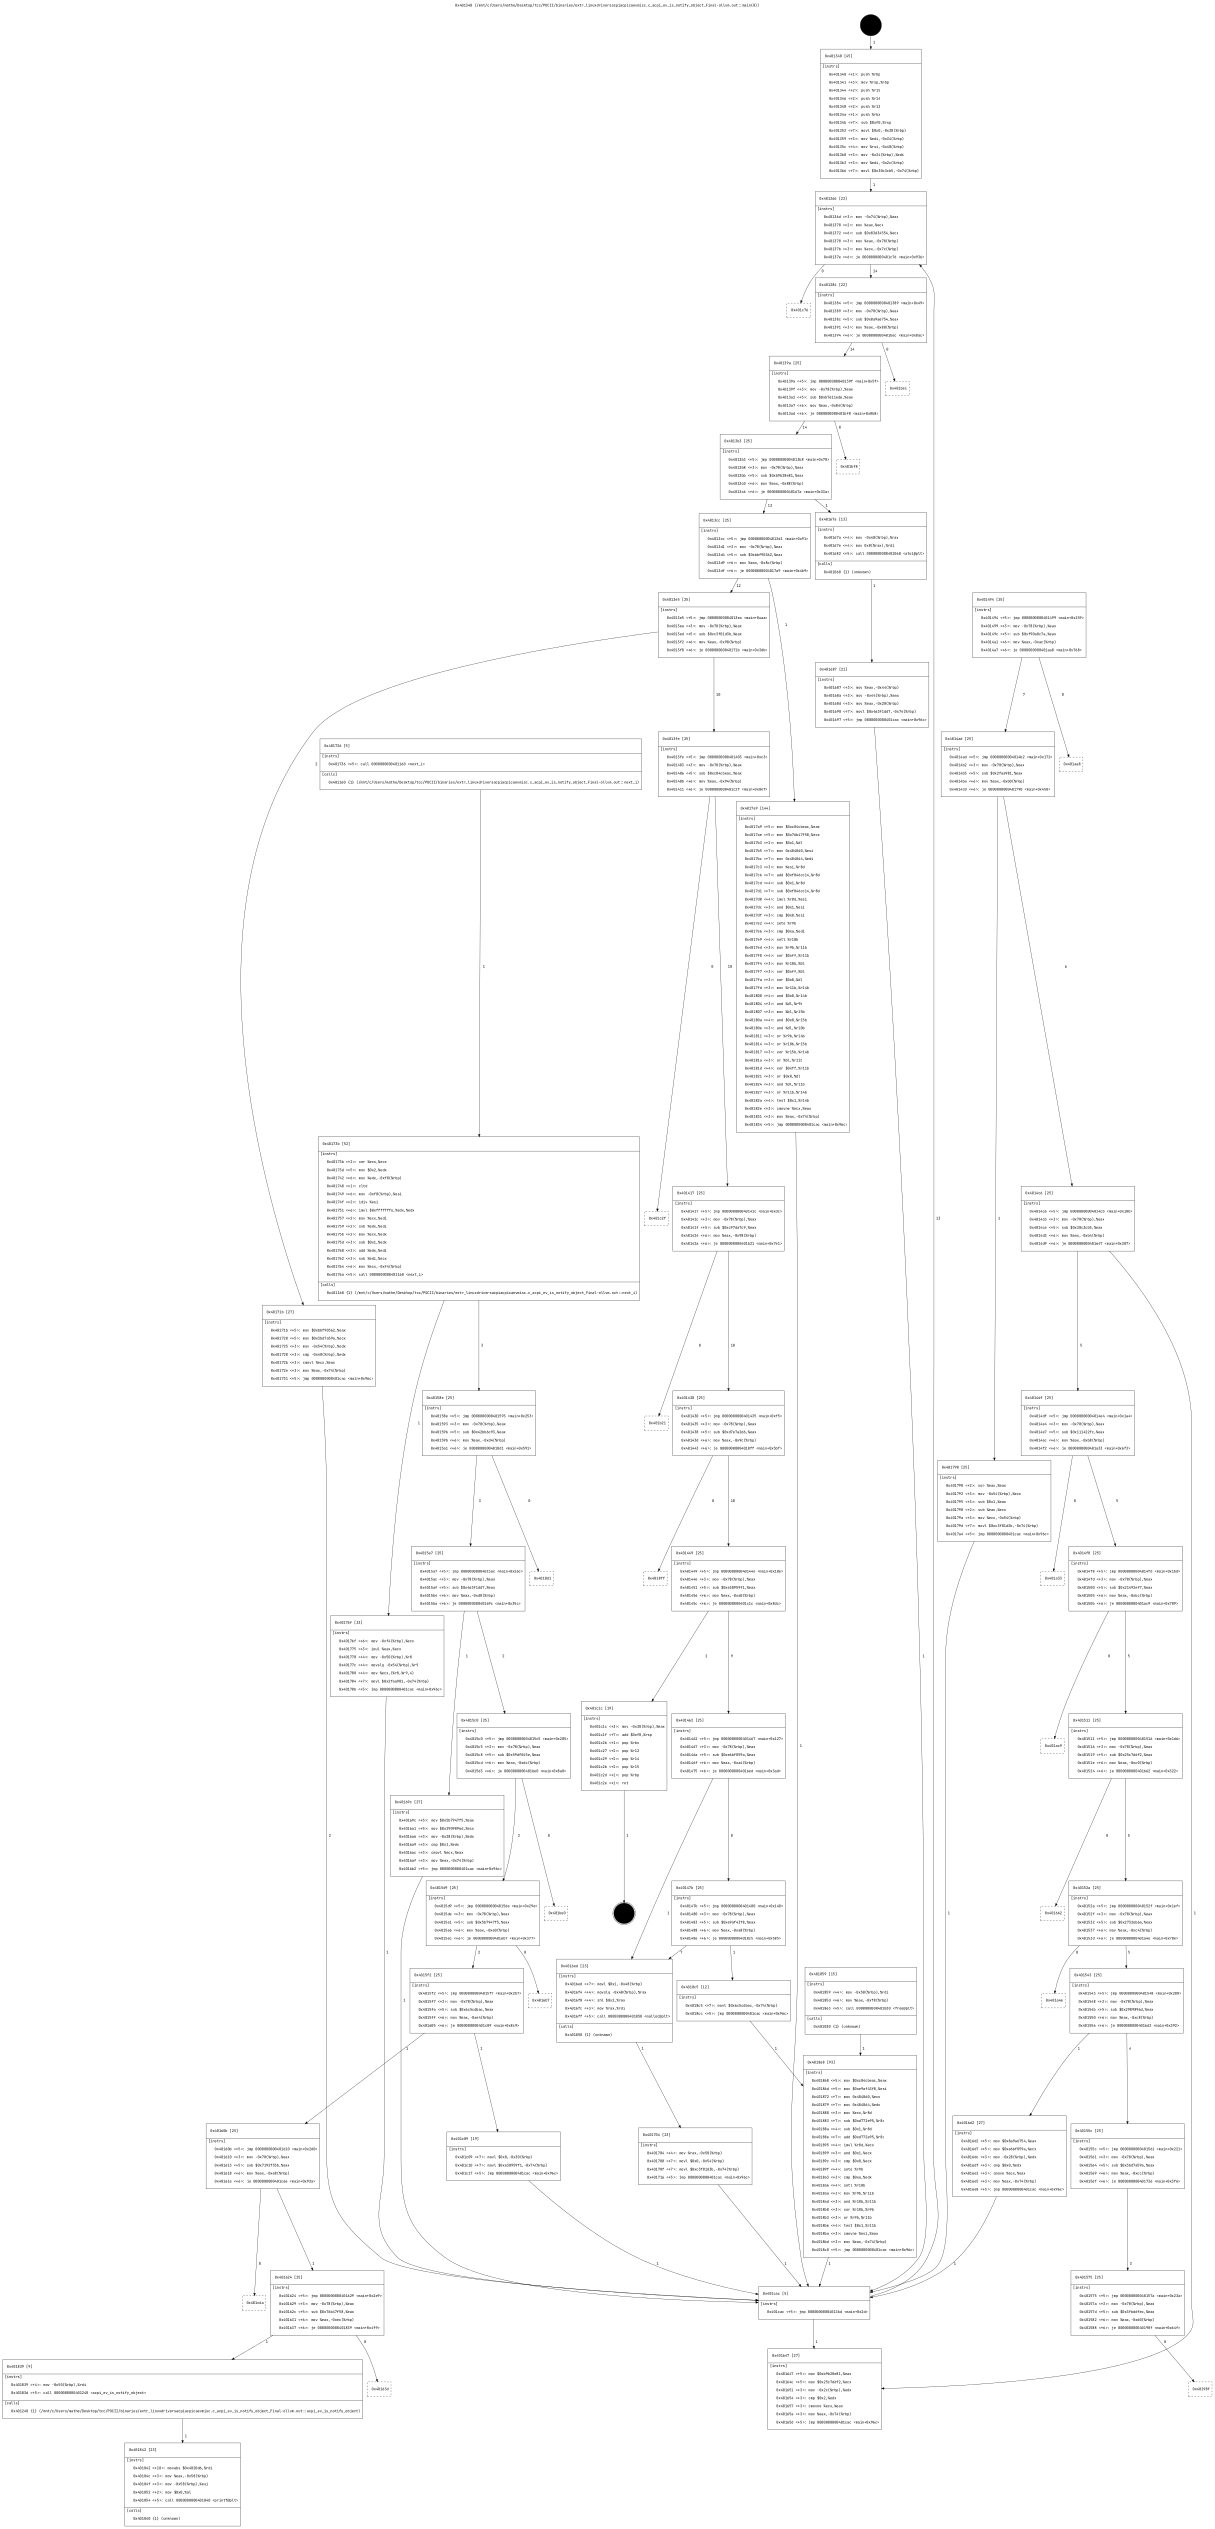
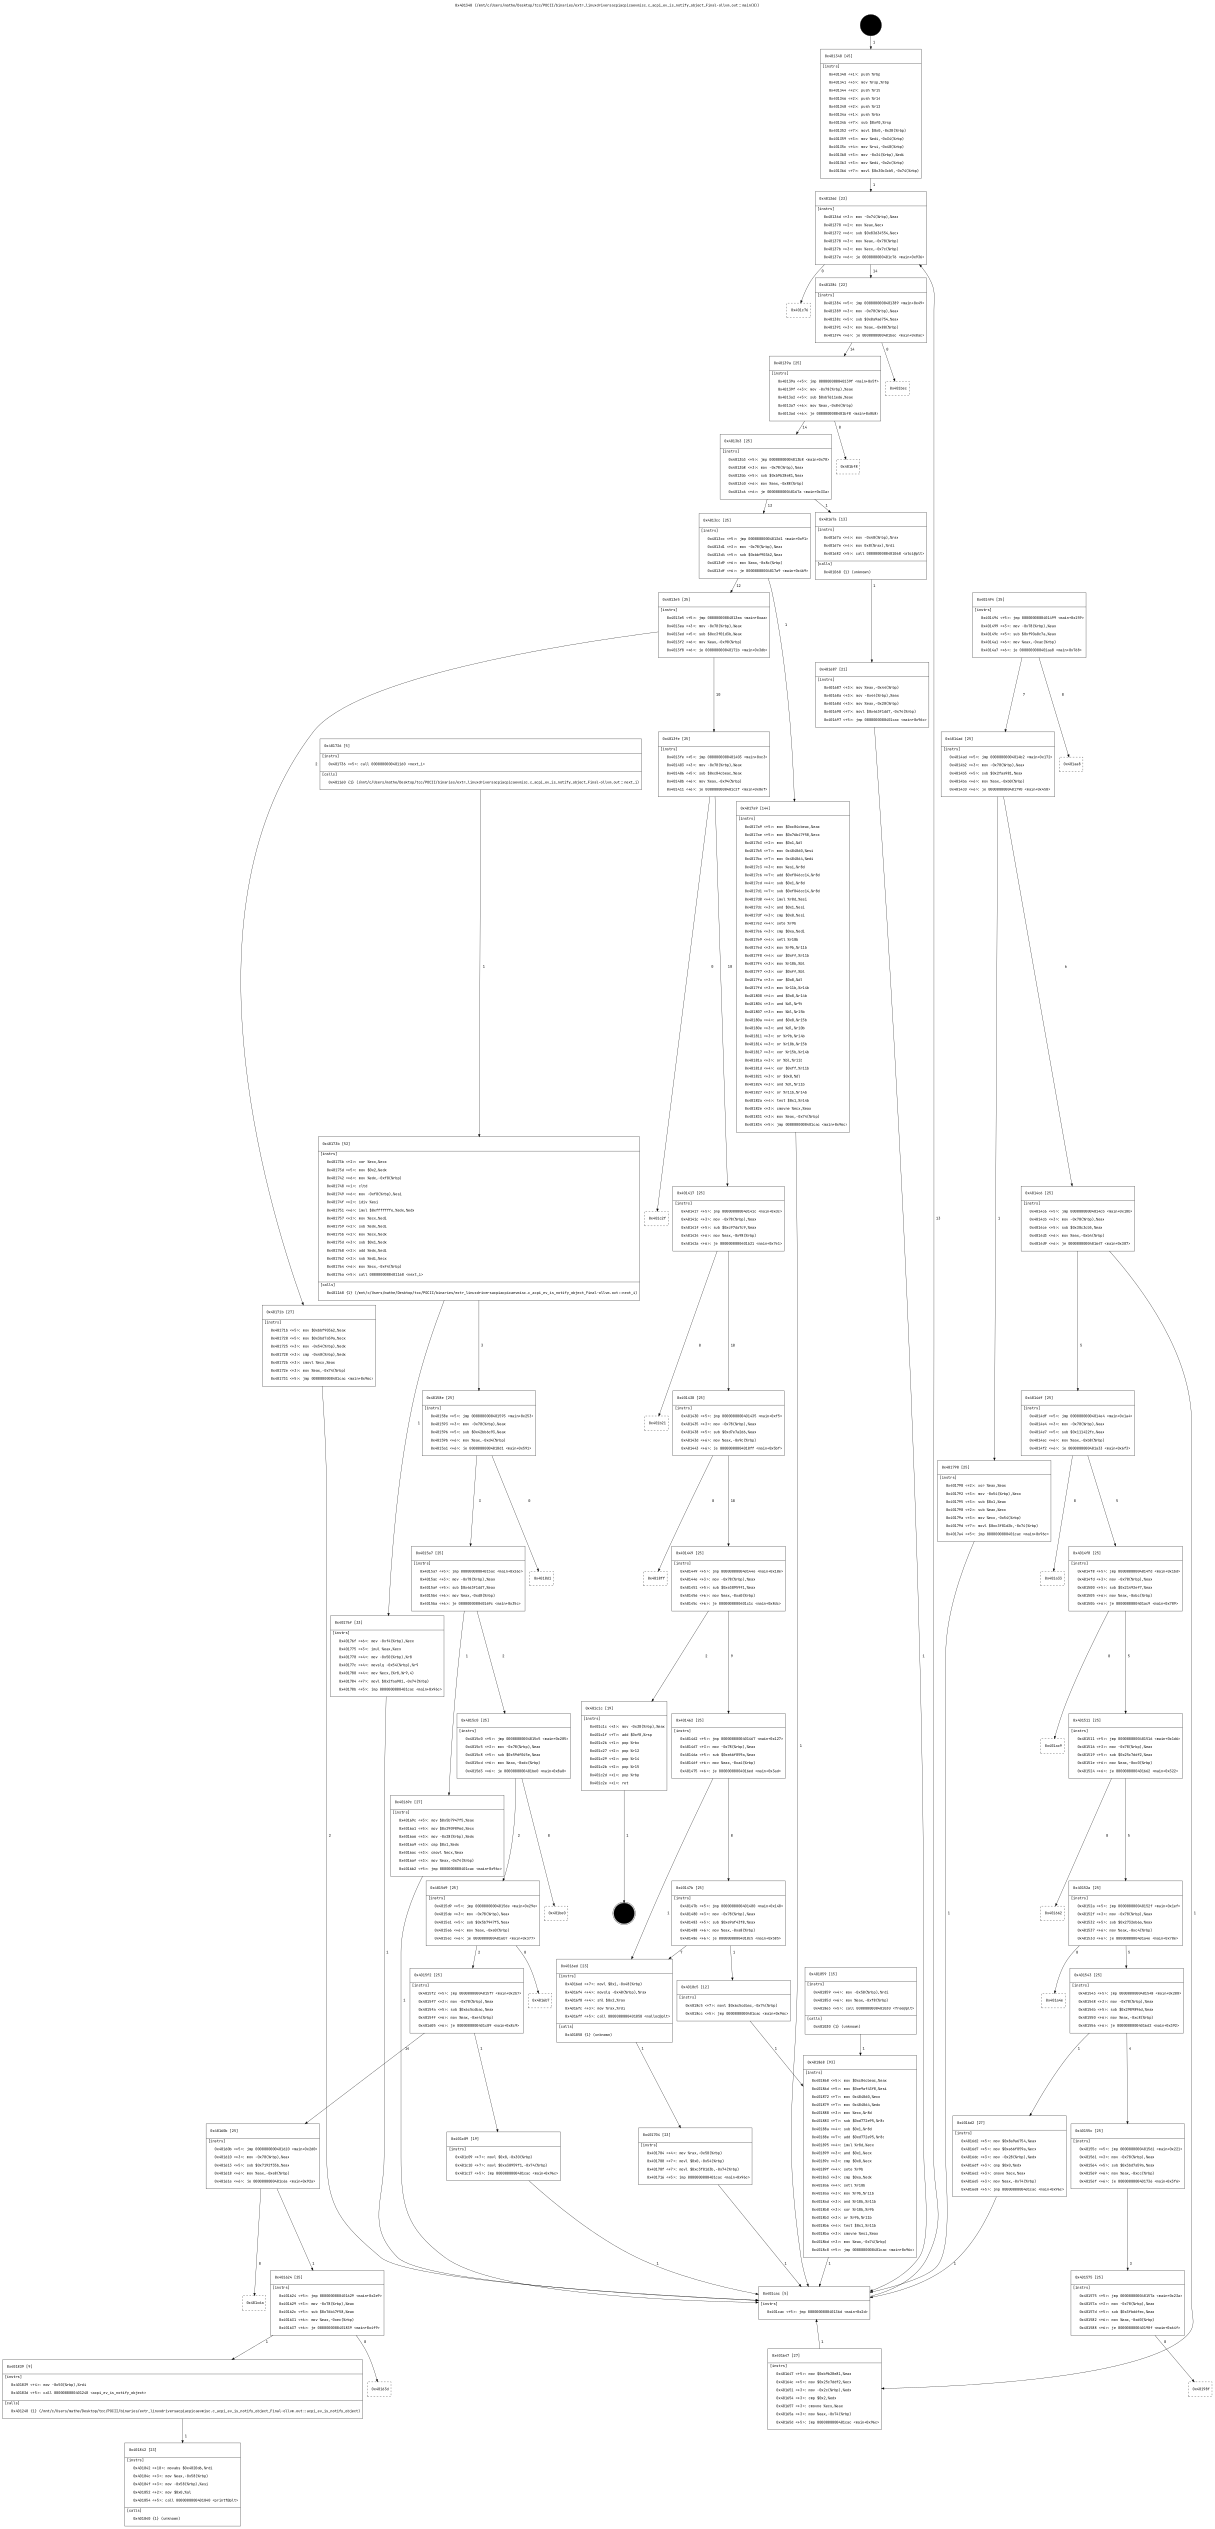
edge "0x4015f2 [25]" -> "0x40160b [25]": label " 1" -> " 14"
edge "0x401cac [5]" -> "0x401647 [27]": reversed
